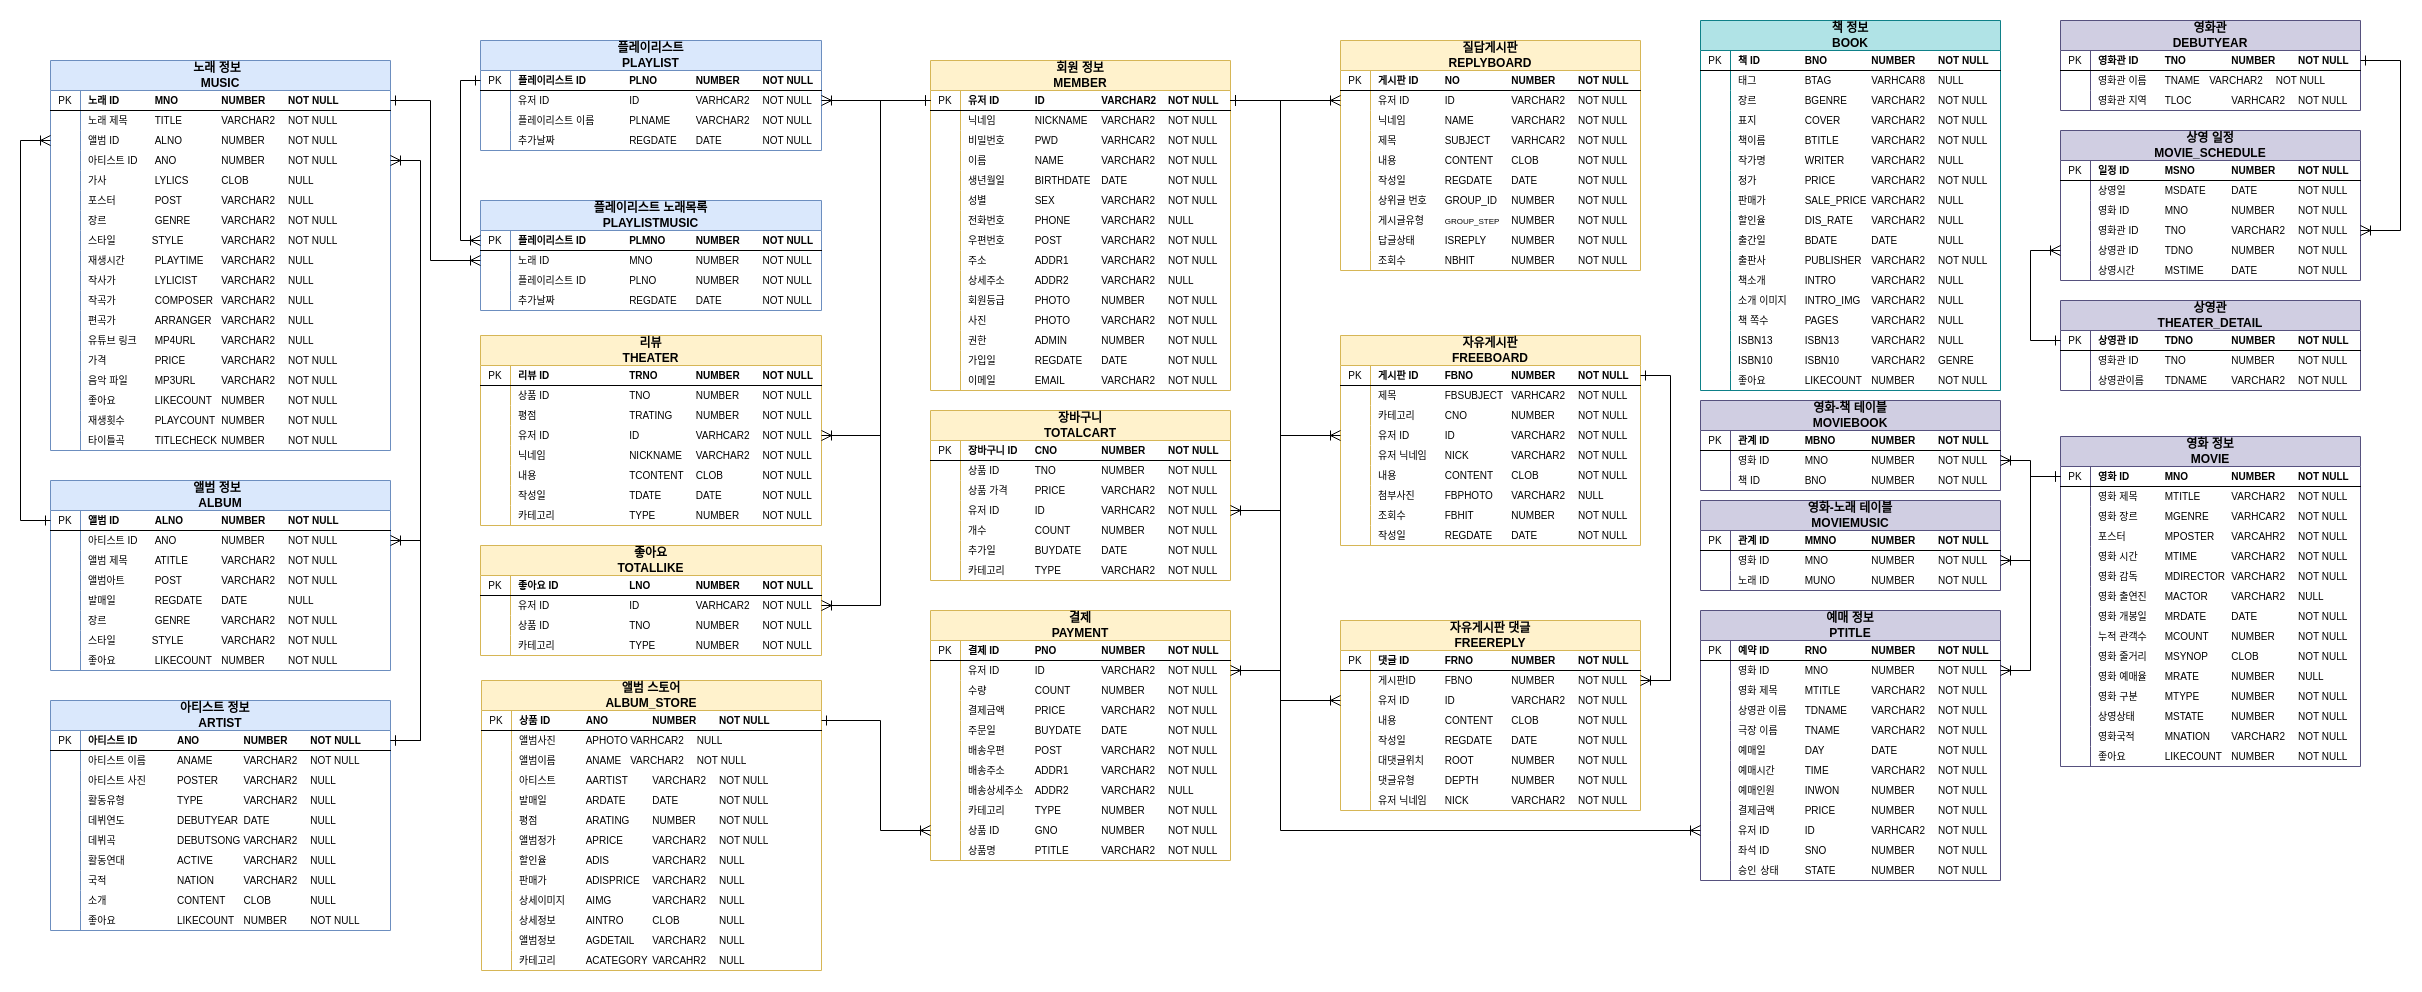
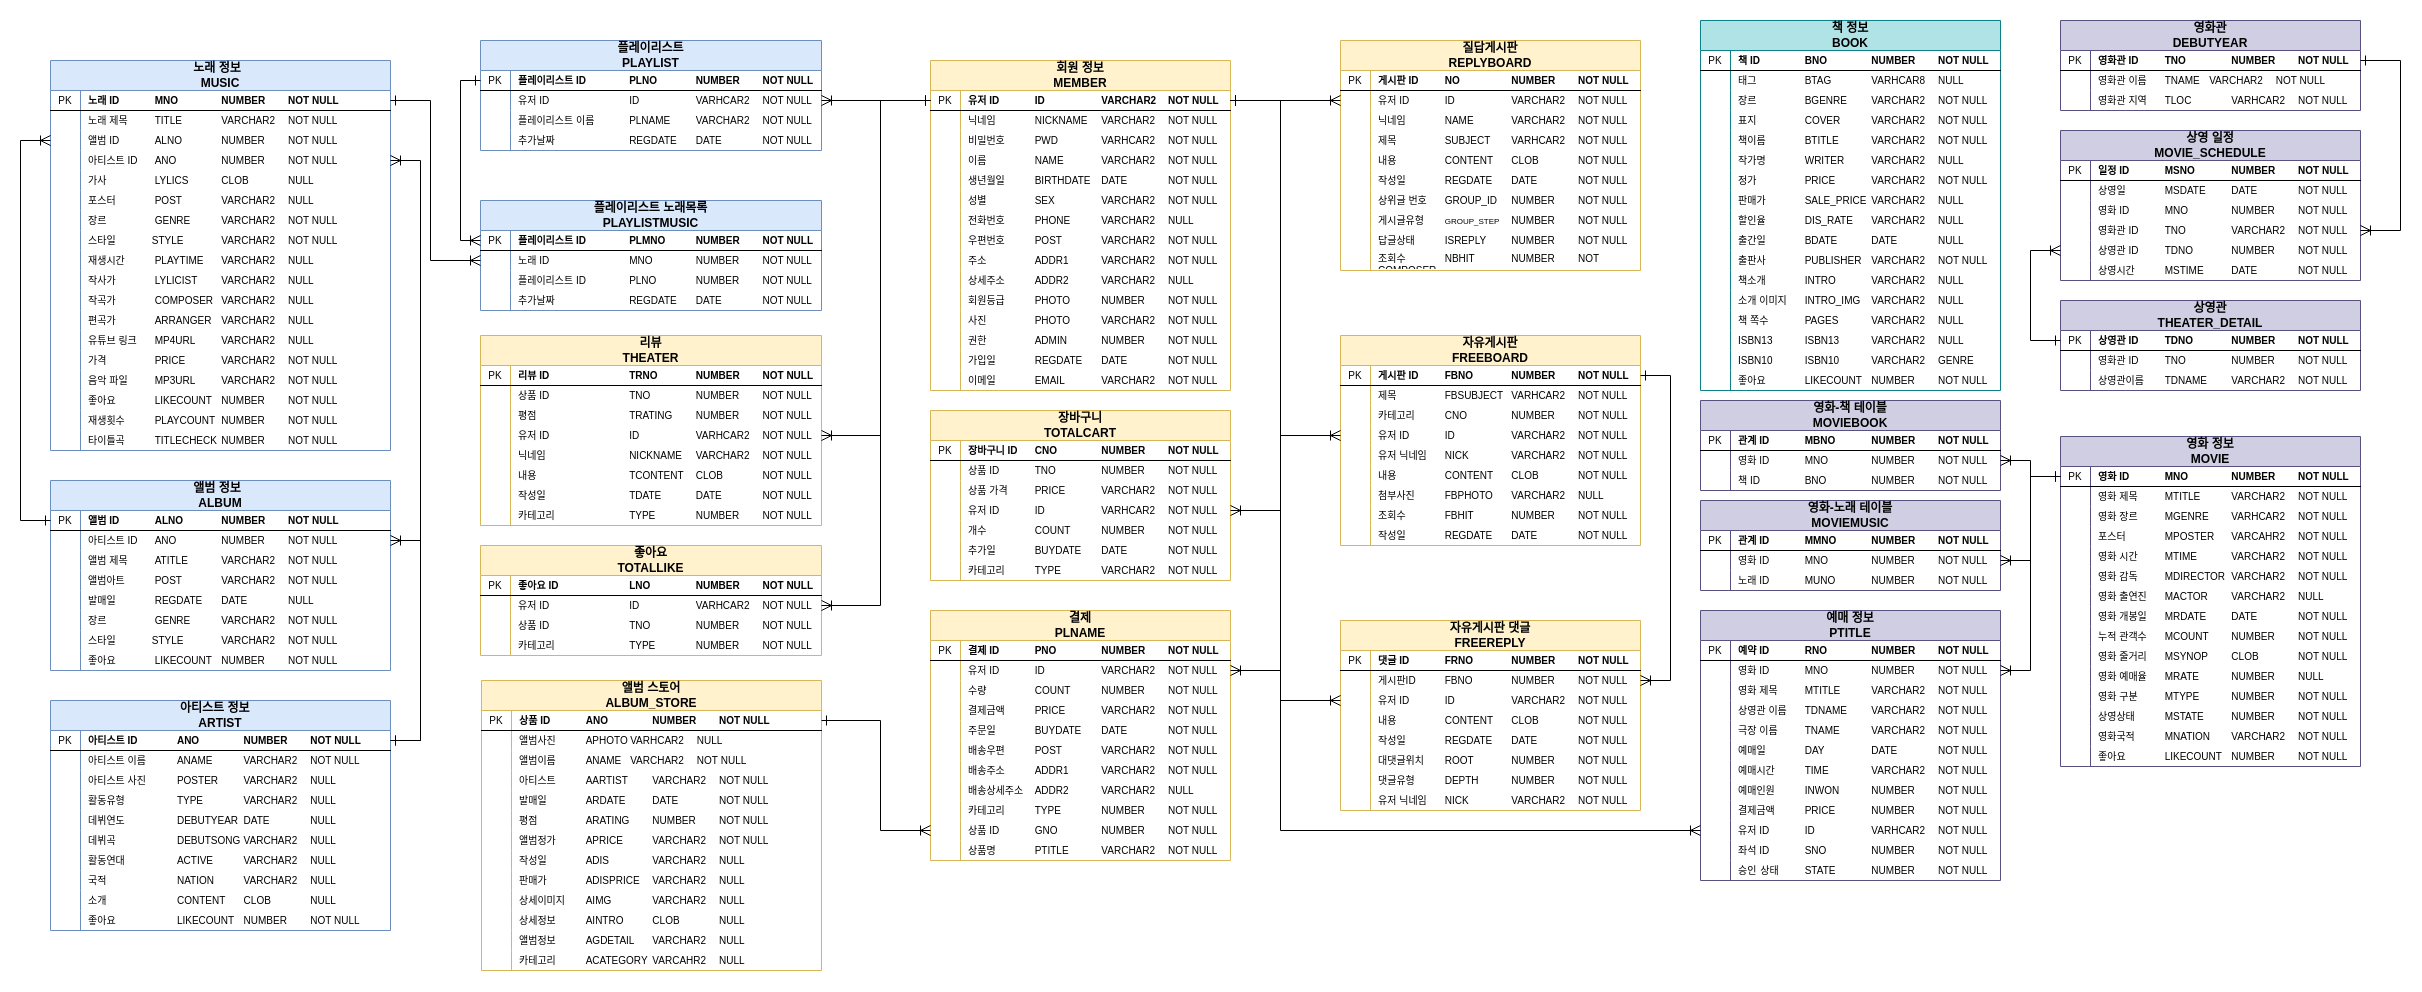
node "조회수 NBHIT NUMBER NOT NULL": label "조회수 NBHIT NUMBER NOT NULL" -> "조회수 NBHIT NUMBER NOT COMPOSER"
node "결제 PAYMENT": label "결제 PAYMENT" -> "결제 PLNAME"
node "할인율 ADIS VARCHAR2 NULL": label "할인율 ADIS VARCHAR2 NULL" -> "작성일 ADIS VARCHAR2 NULL"
